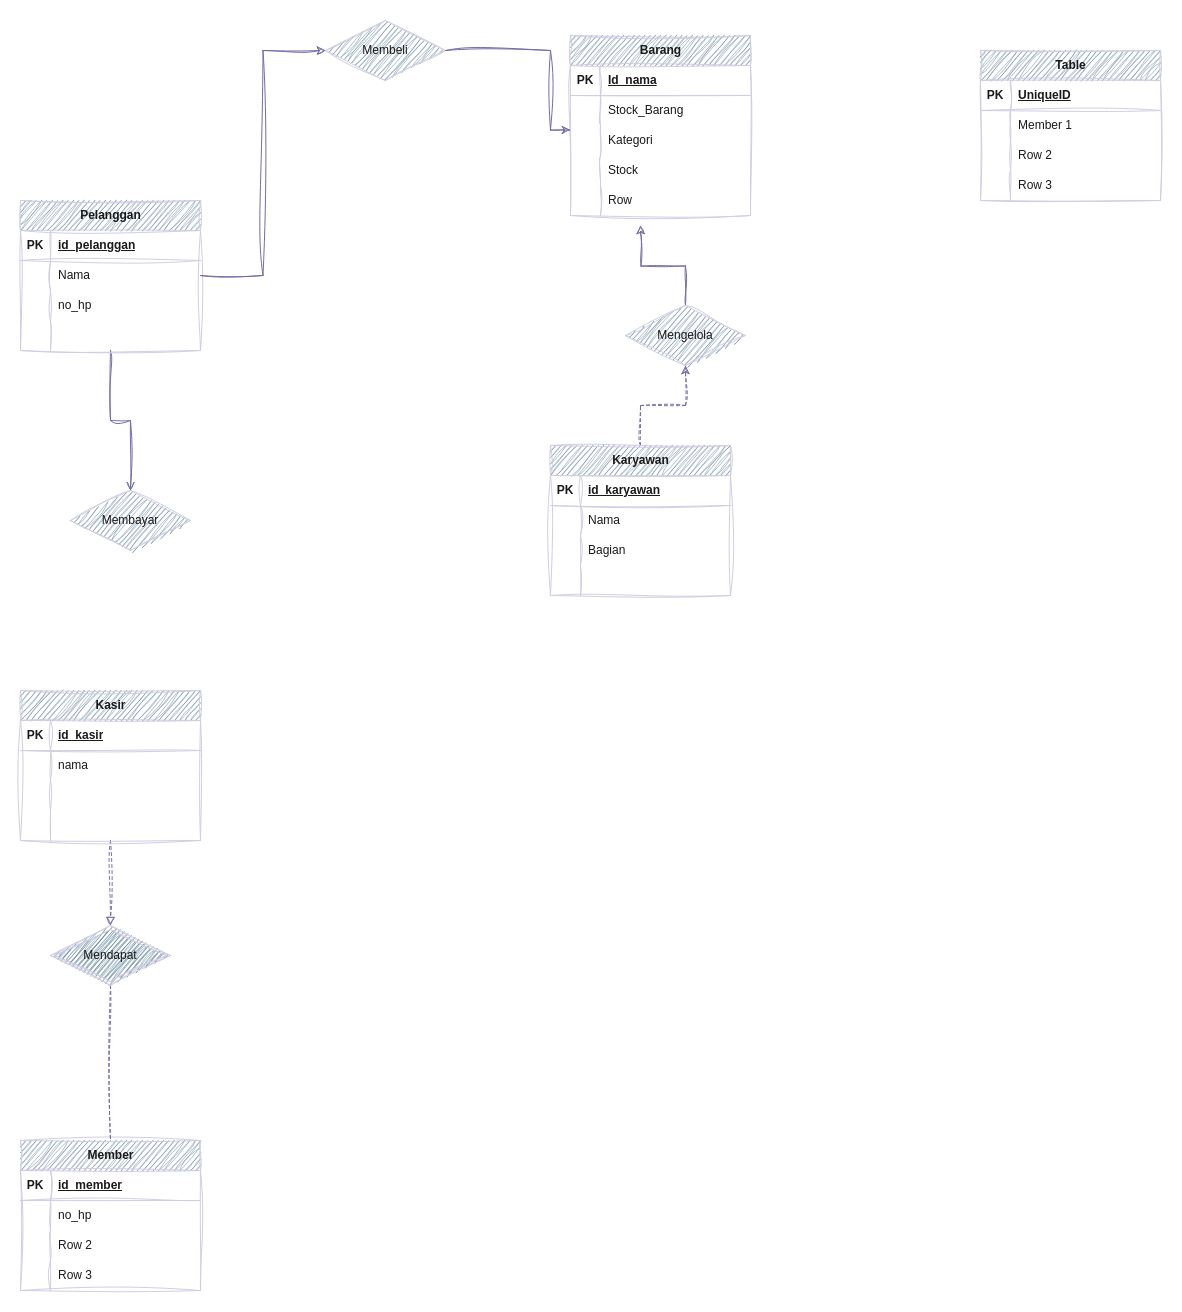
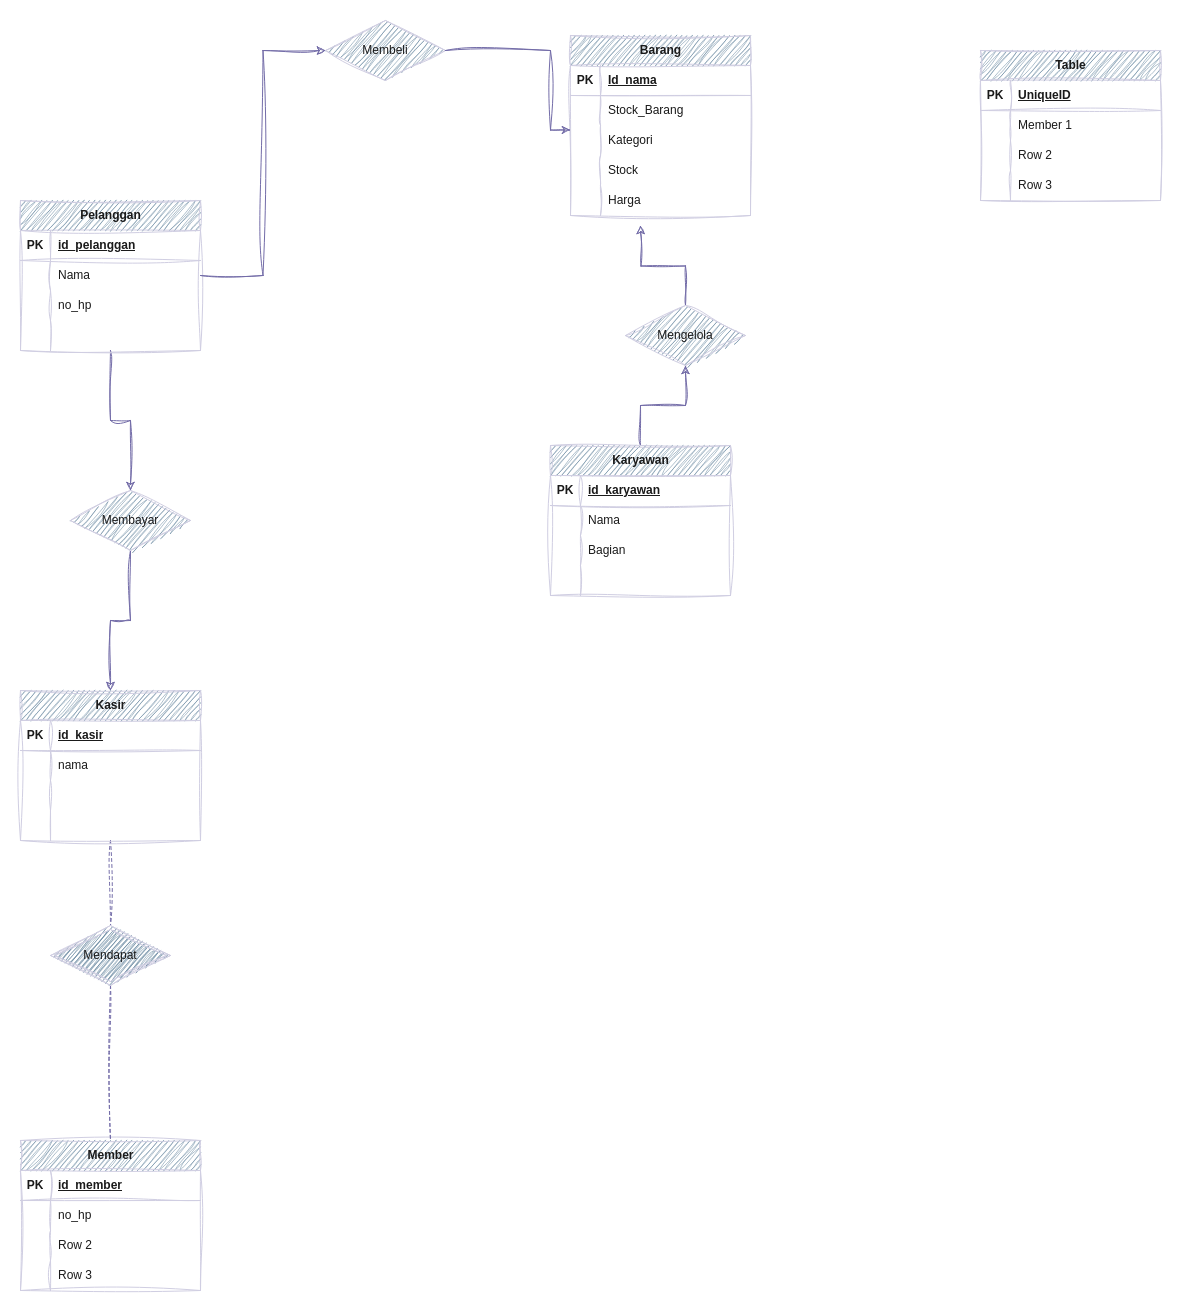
node "Row": label "Row" -> "Harga"
edge "Karyawan" -> "Mengelola": style dashed -> solid
edge "Pelanggan" -> "Membayar": arrowhead open -> classic
edge "Membayar" -> "Kasir": added
edge "Kasir" -> "Mendapat": arrowhead block -> none
